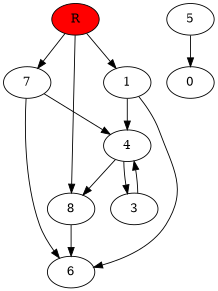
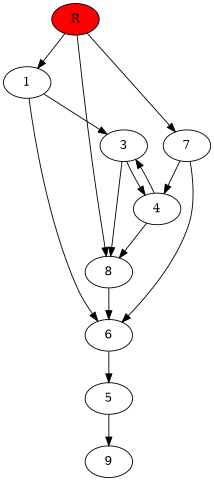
node "0": label "0" -> "9"
edge "1" -> "4": now "1" -> "3"
edge "3" -> "8": added
edge "6" -> "5": added
